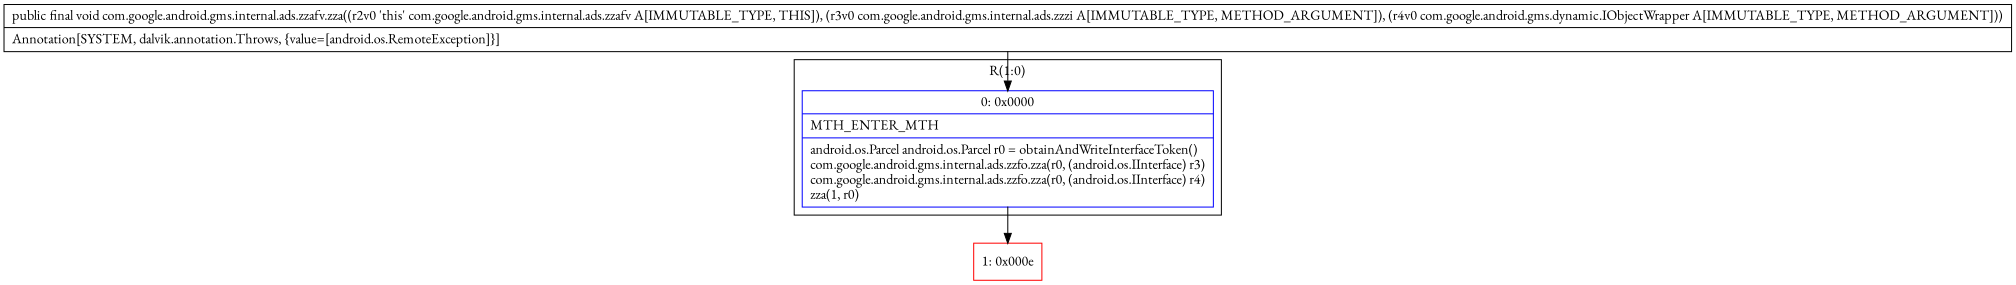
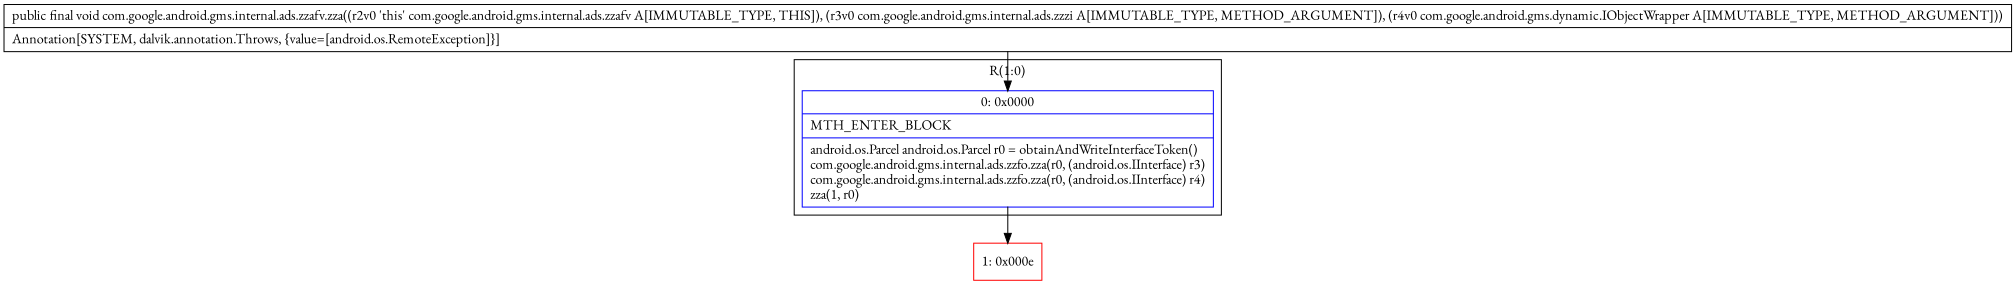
node "0: 0x0000": text "MTH_ENTER_MTH" -> "MTH_ENTER_BLOCK"
